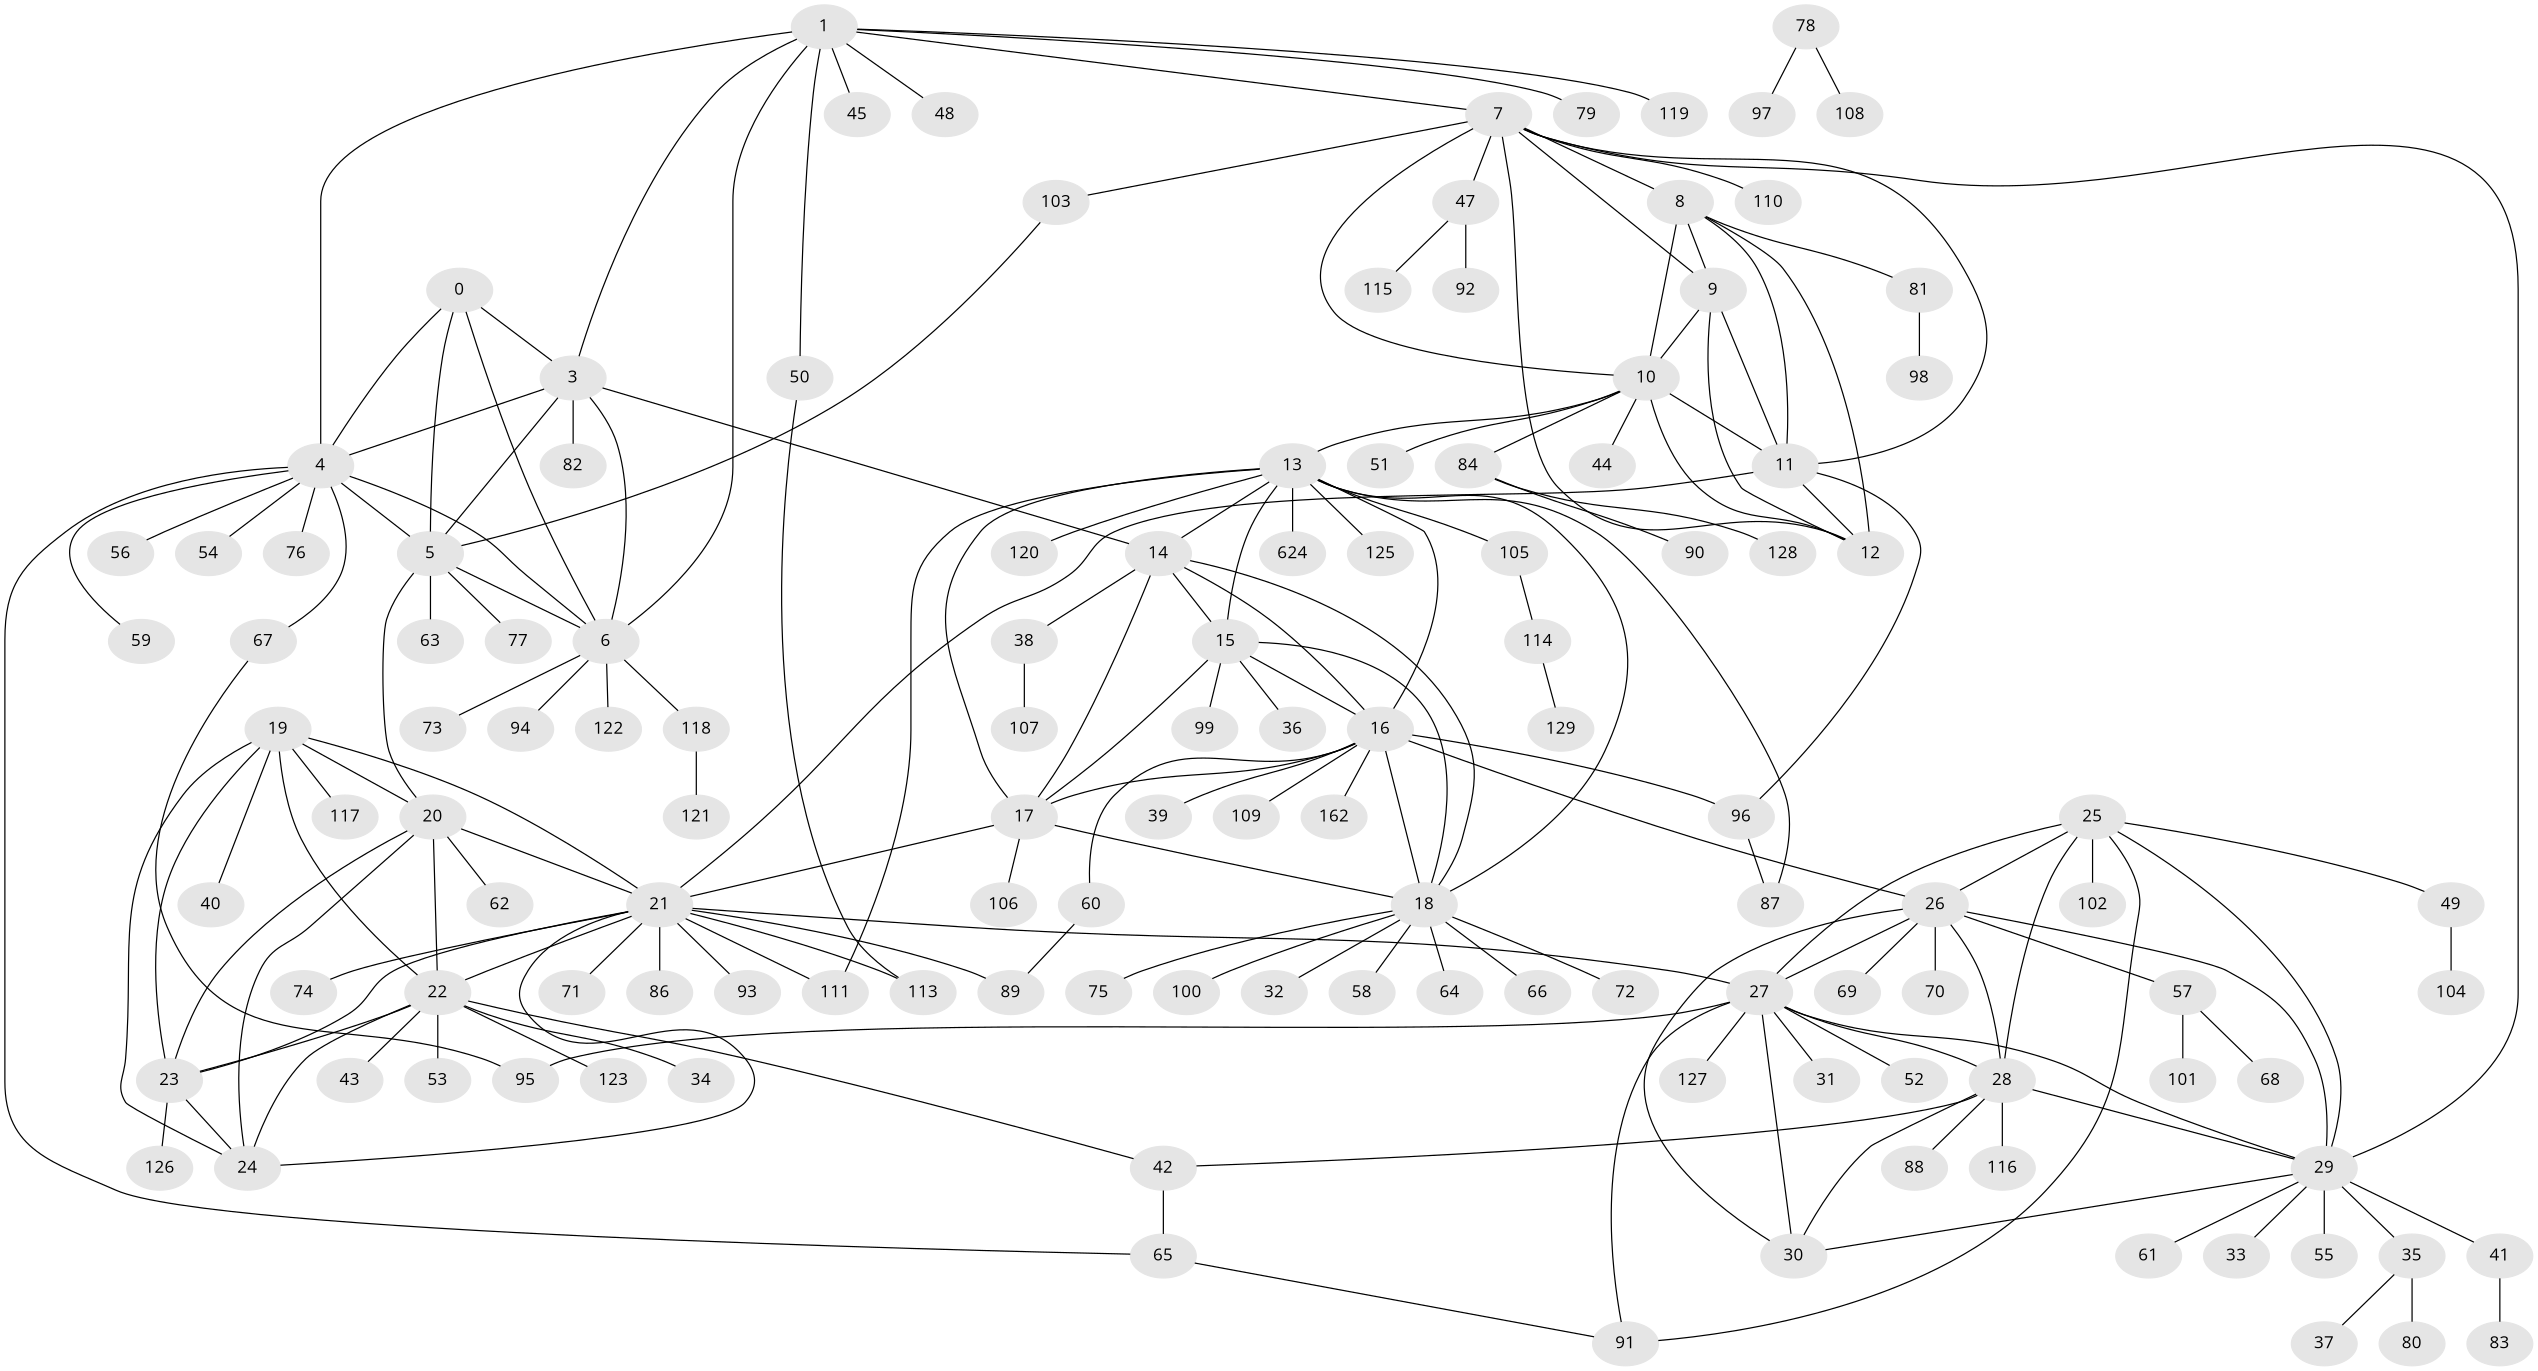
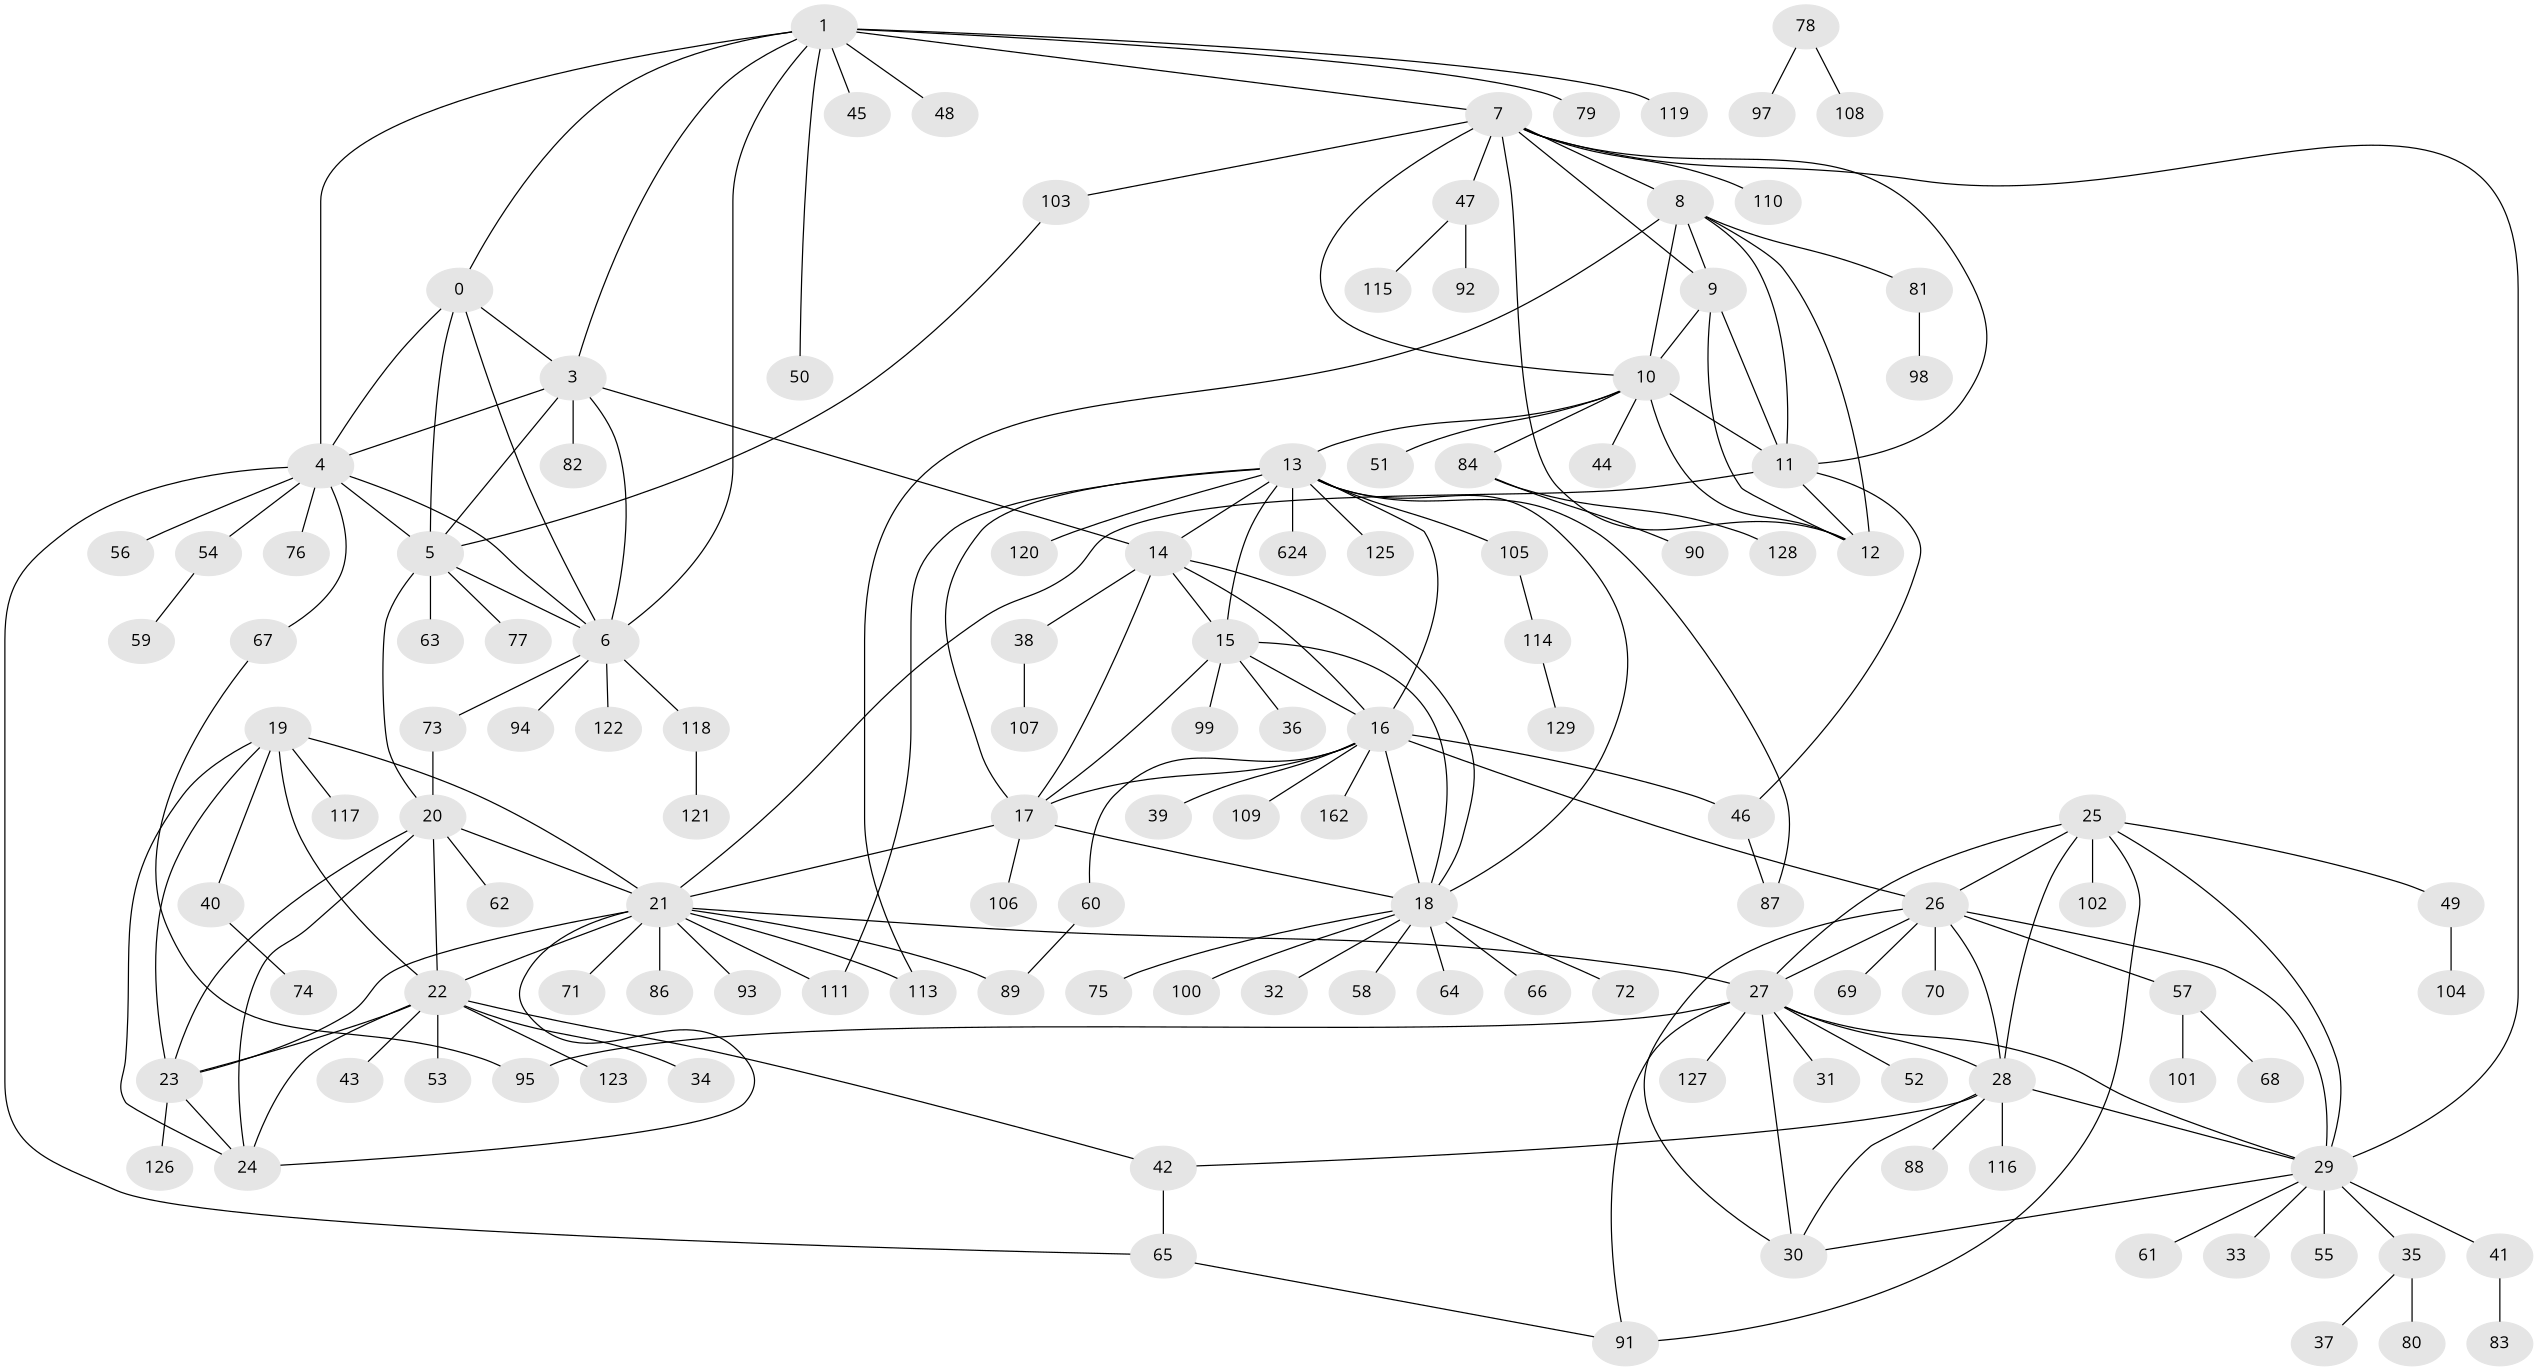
edge "1" -- "0": added
edge "4" -- "59": now "54" -- "59"
edge "50" -- "113": now "8" -- "113"
edge "19" -- "20": now "73" -- "20"
node "96": label "96" -> "46"
edge "21" -- "74": now "40" -- "74"
